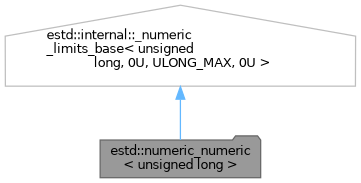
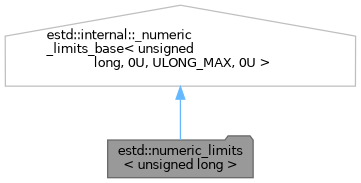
node "estd::numeric_numeric < unsigned long >": label "estd::numeric_numeric < unsigned long >" -> "estd::numeric_limits < unsigned long >"
